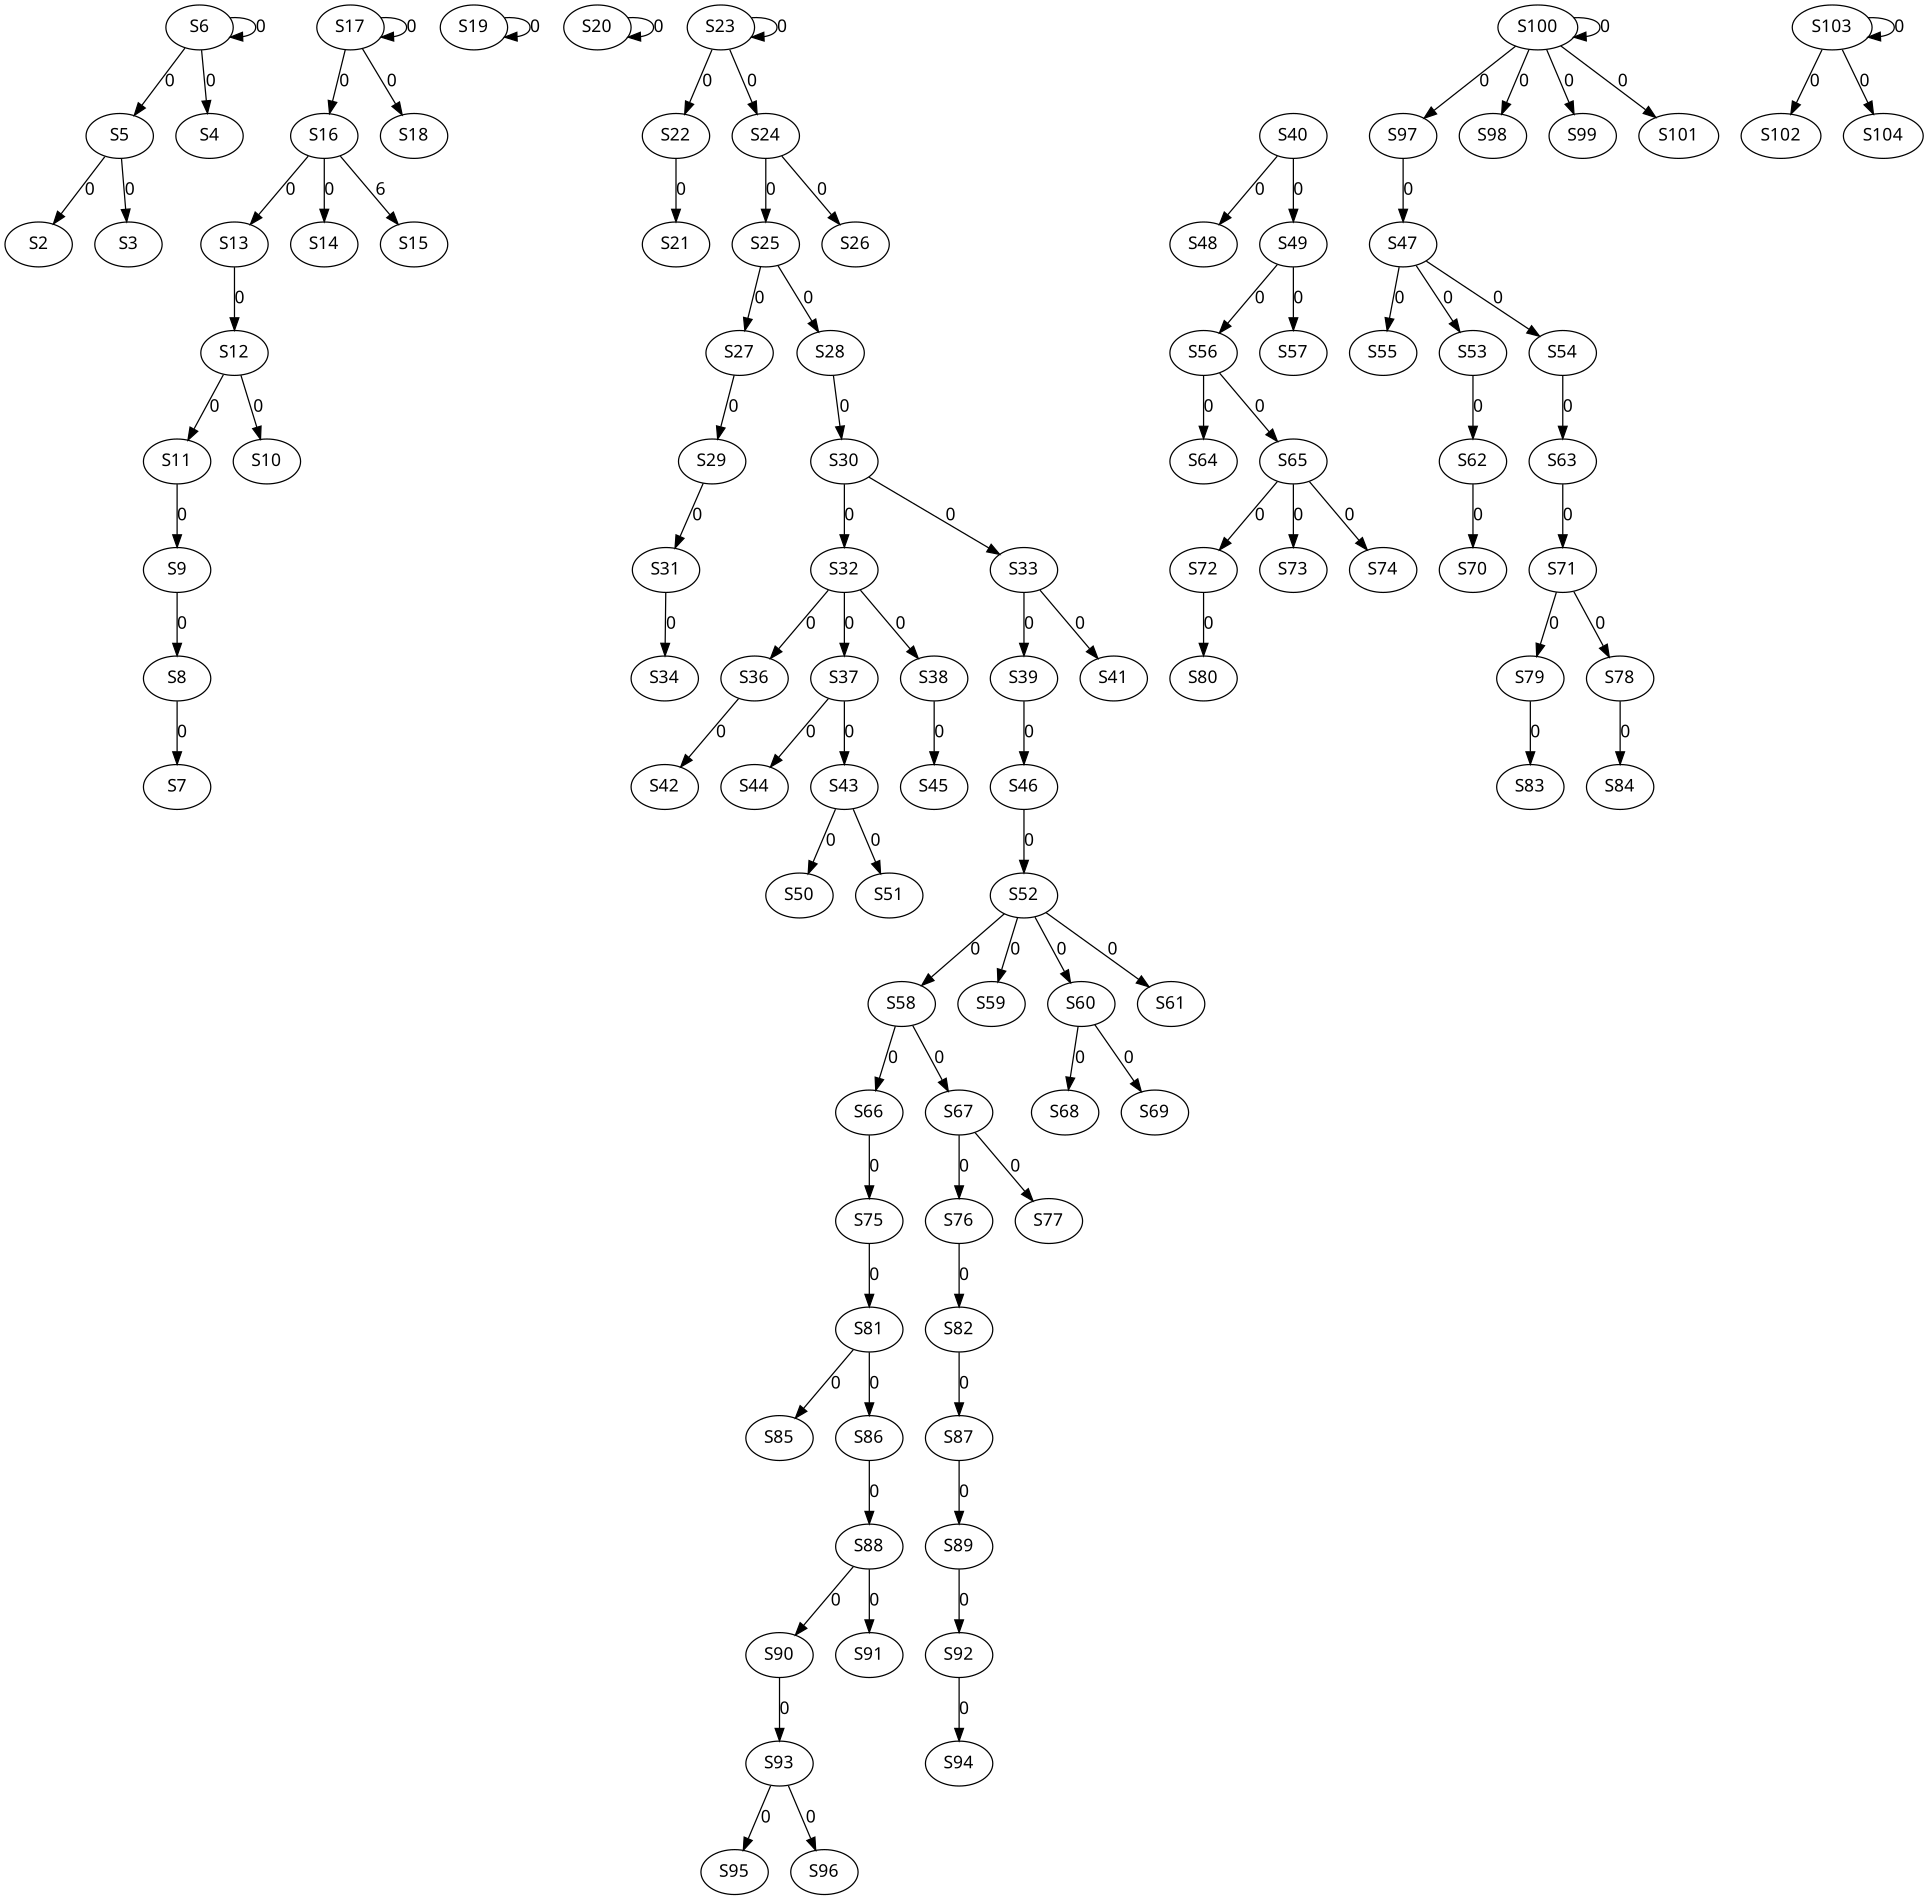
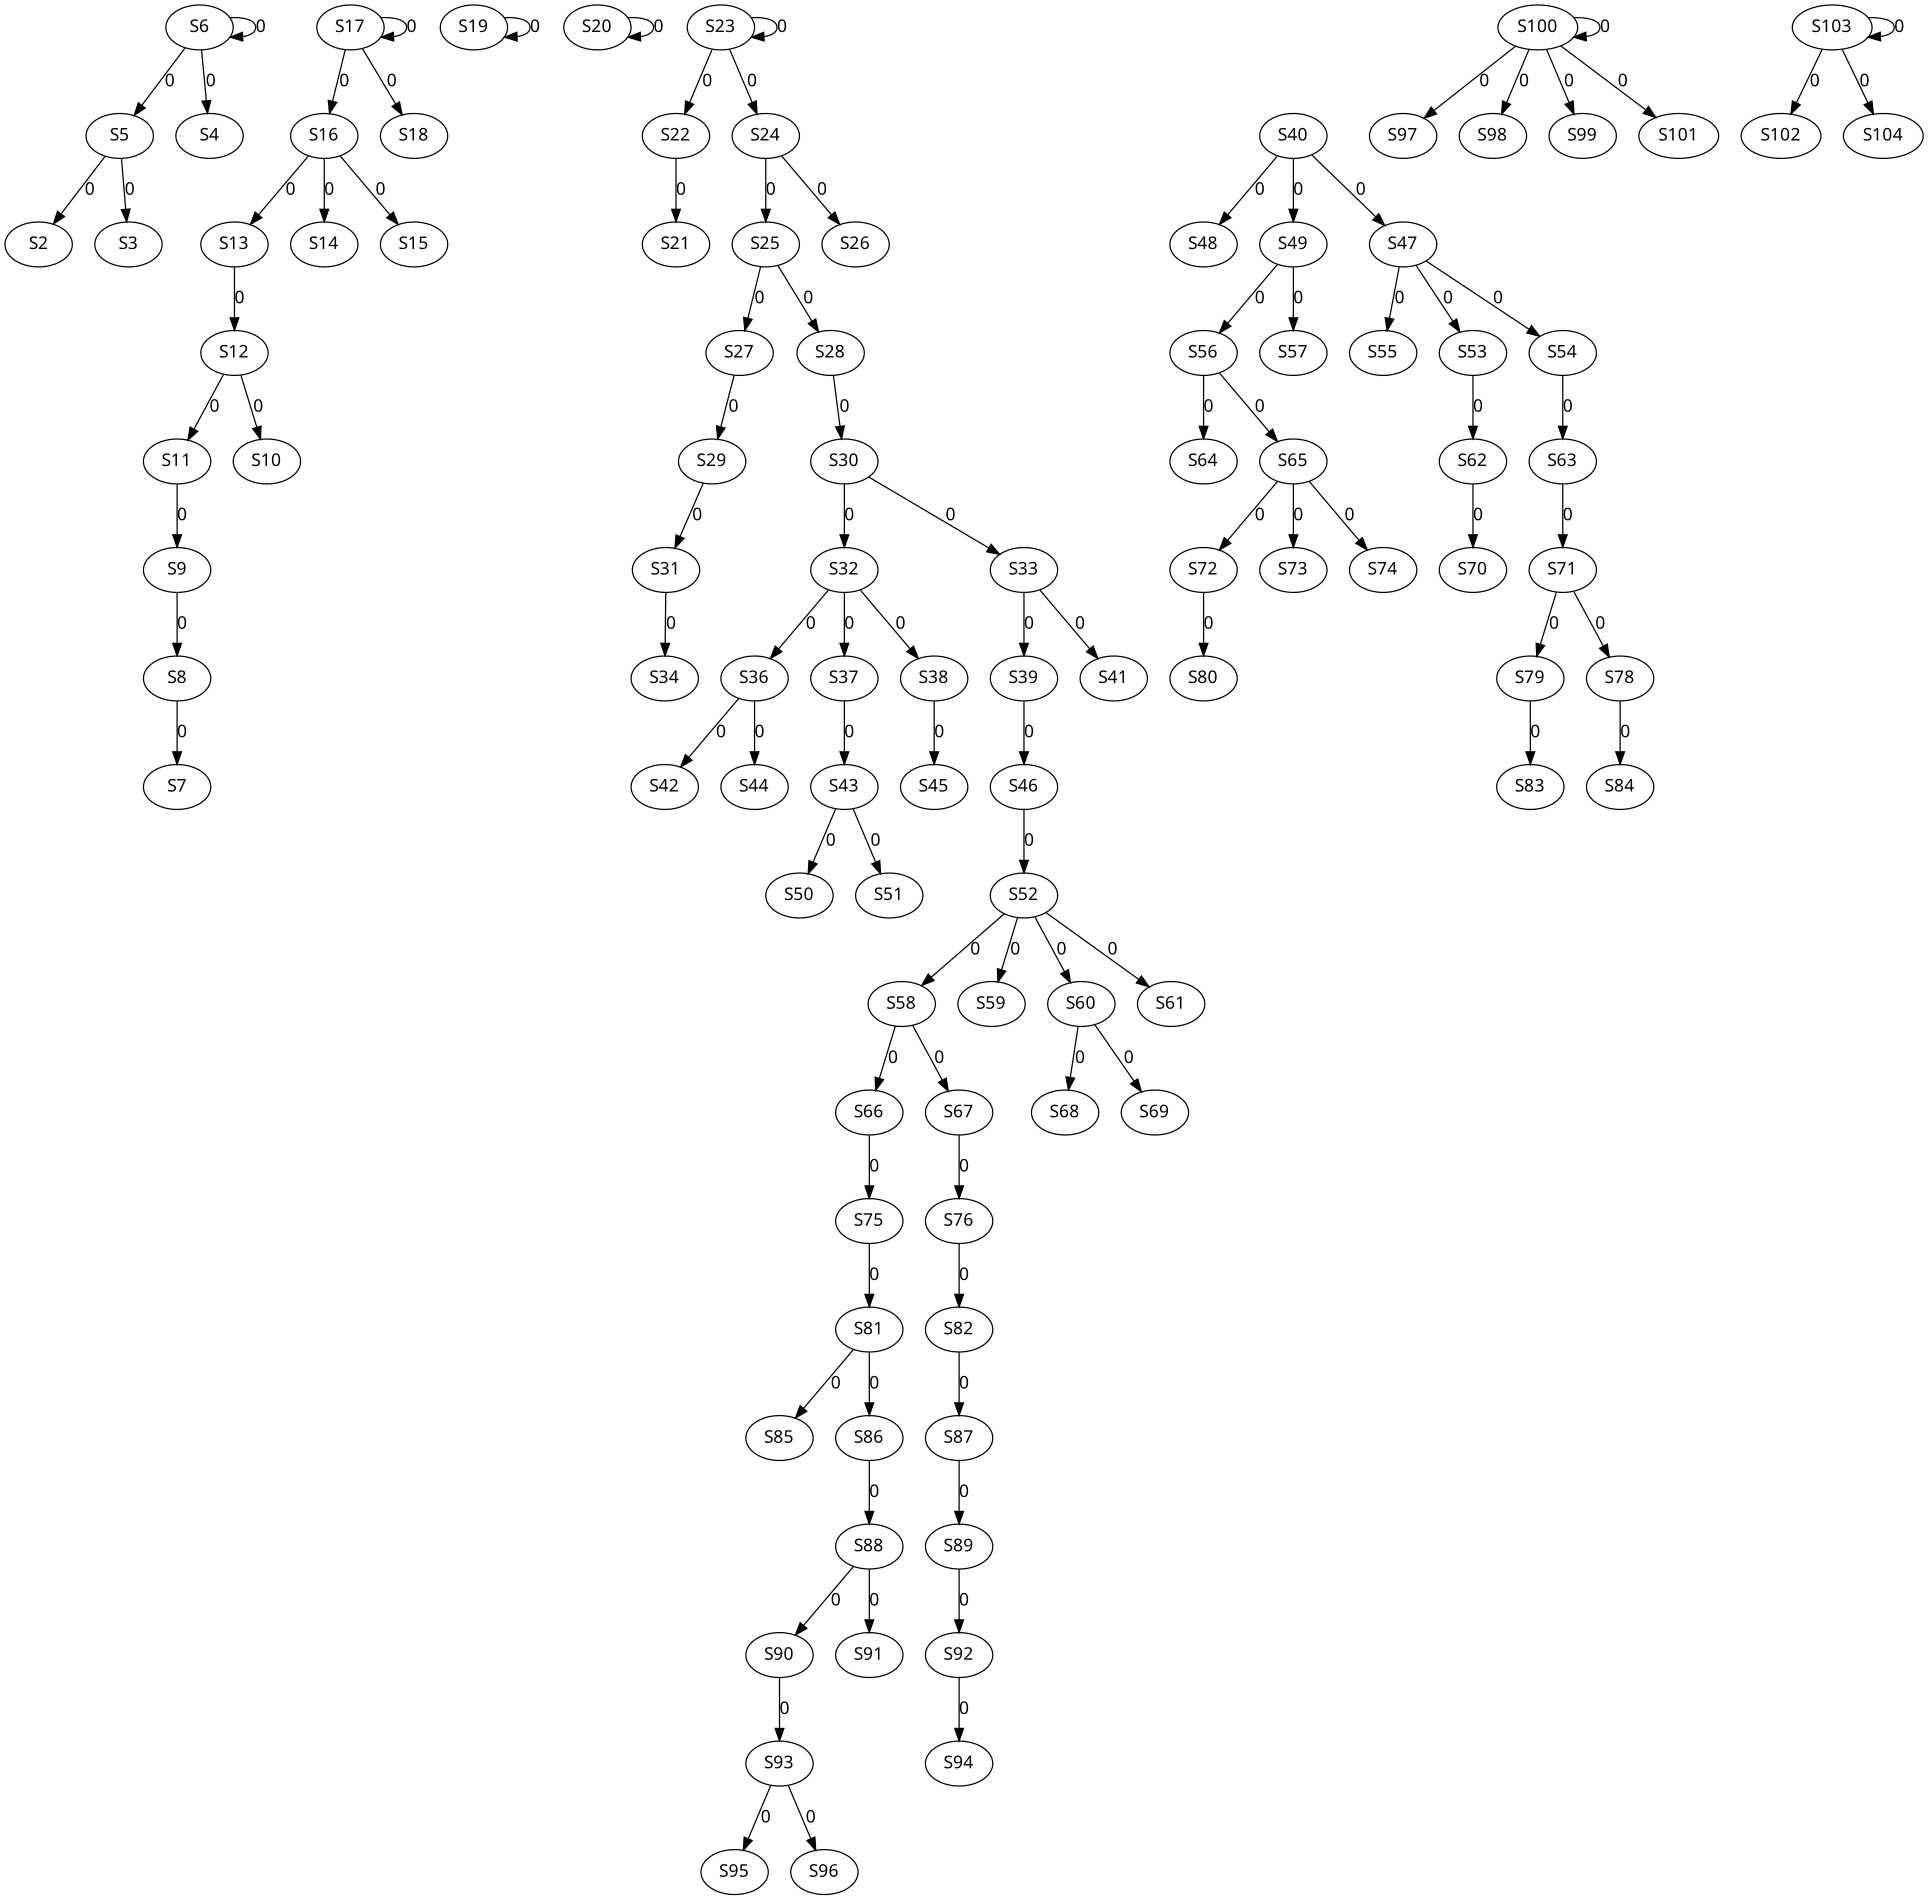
edge "S97" -> "S47": now "S40" -> "S47"
edge "S16" -> "S15": label "6" -> "0"
edge "S37" -> "S44": now "S36" -> "S44"
node "S77": removed
